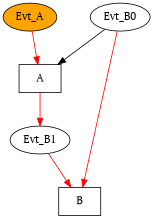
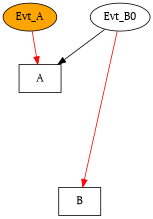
node "Evt_B1": removed
